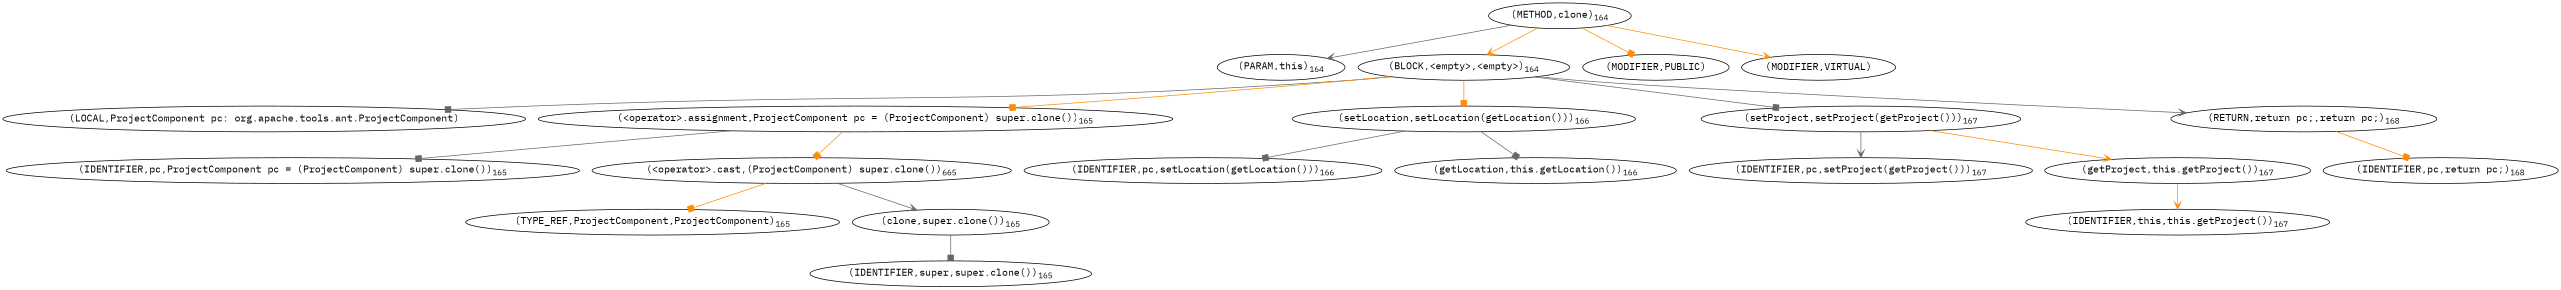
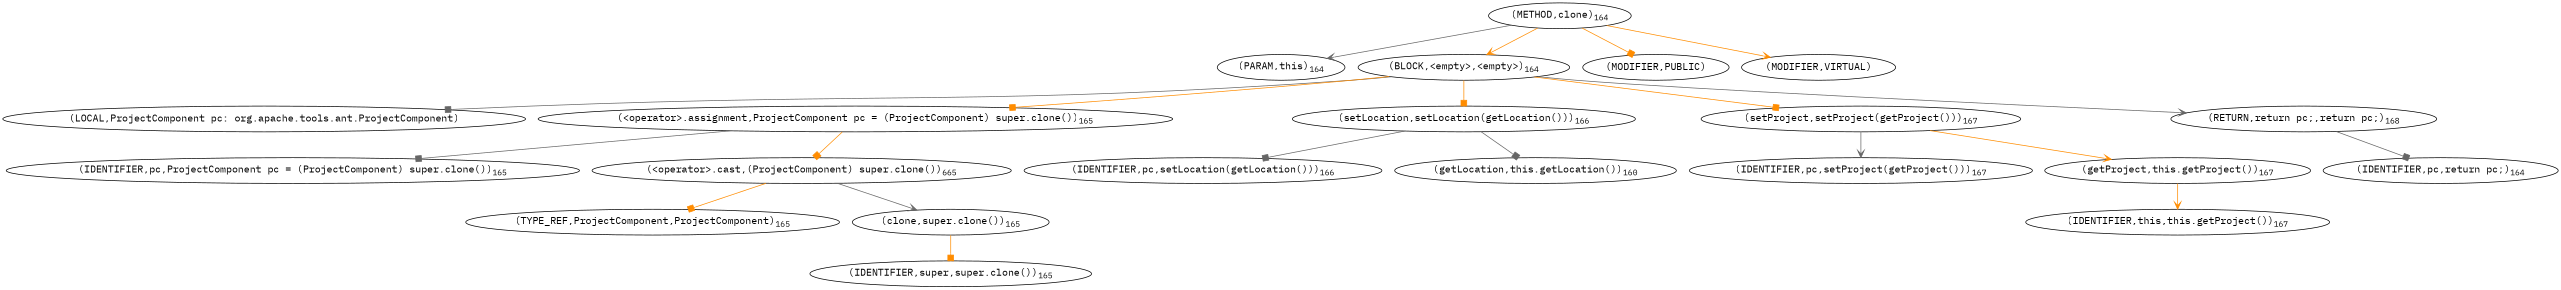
edge "(BLOCK,<empty>,<empty>)" -> "(setProject,setProject(getProject()))": color gray40 -> darkorange
edge "(RETURN,return pc;,return pc;)" -> "(IDENTIFIER,pc,return pc;)": color darkorange -> gray40
node "(getLocation,this.getLocation())": text "166" -> "160"
node "(IDENTIFIER,pc,return pc;)": text "168" -> "164"
edge "(clone,super.clone())" -> "(IDENTIFIER,super,super.clone())": color gray40 -> darkorange
